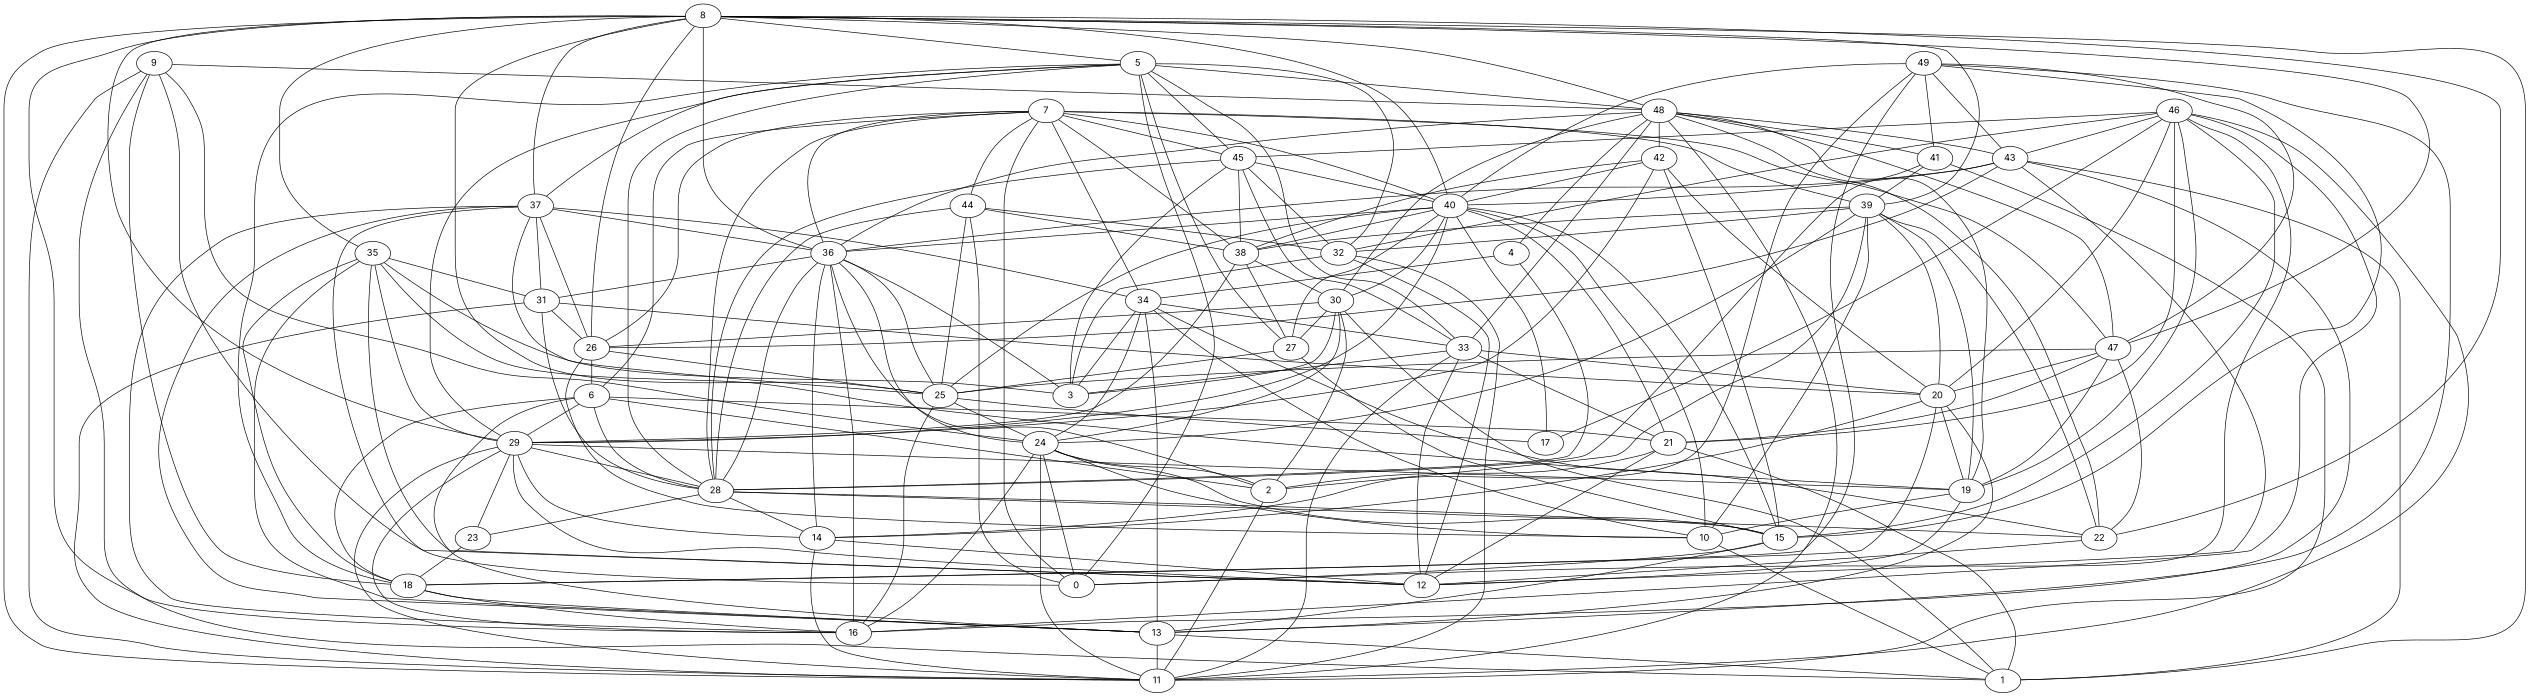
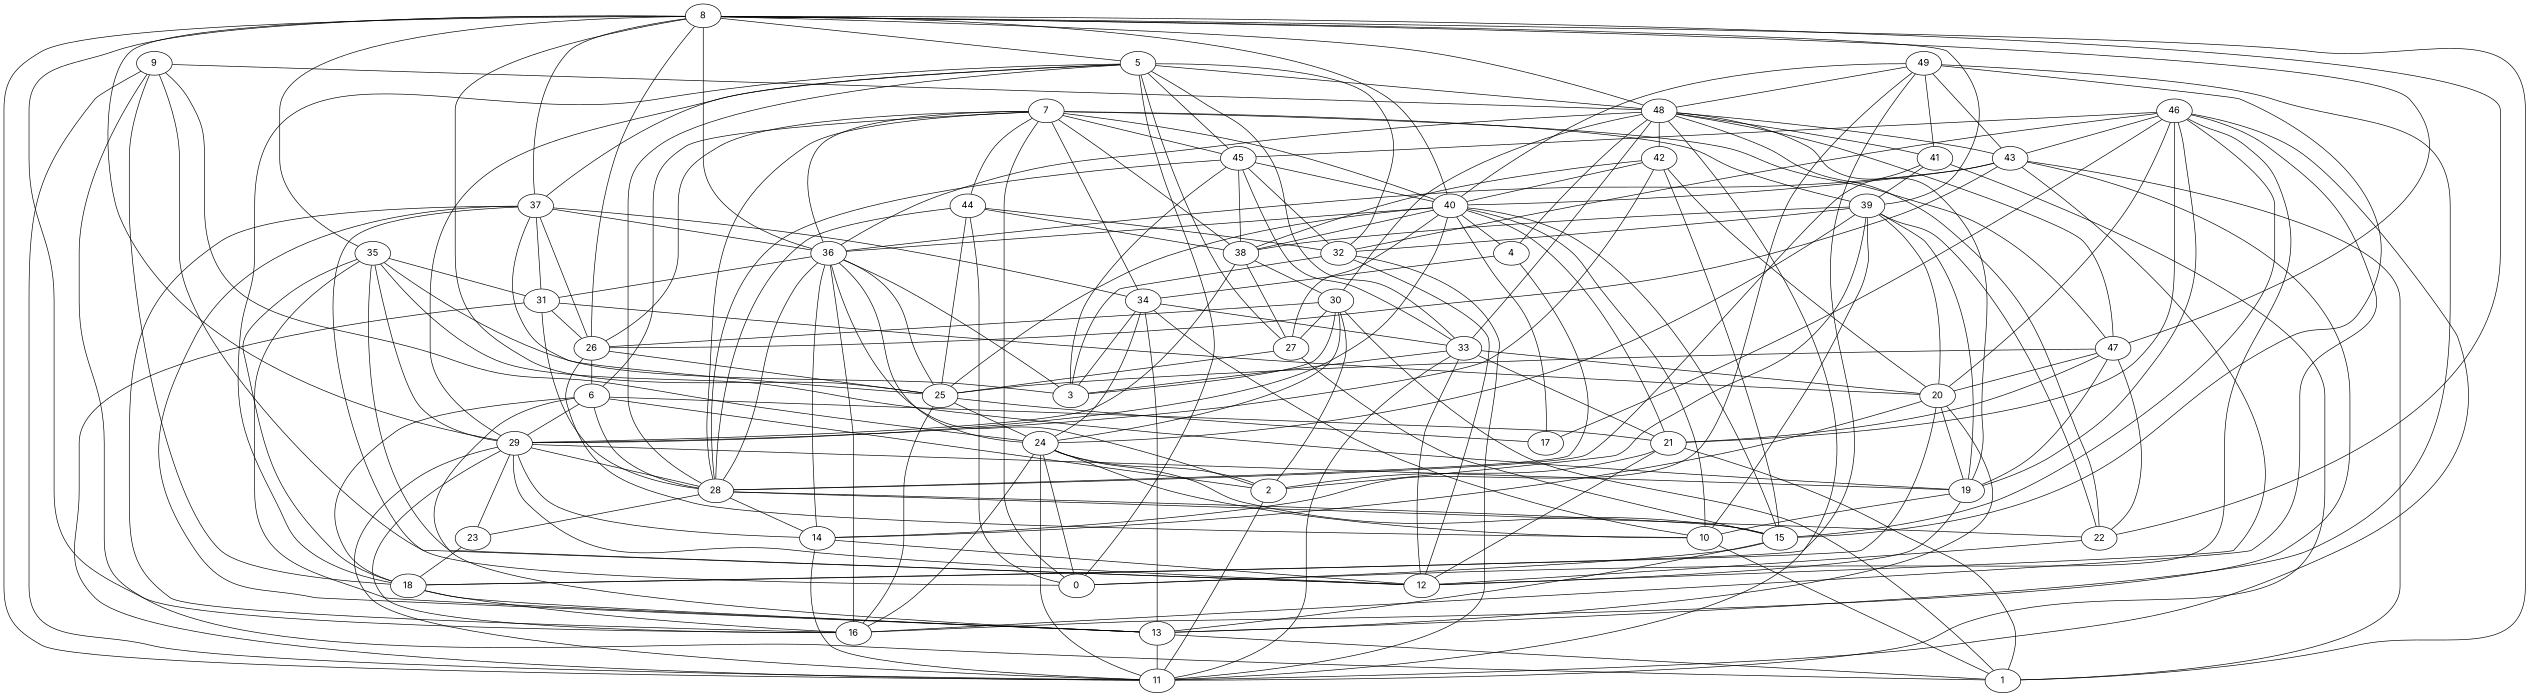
edge "49" -- "47": now "49" -- "48"
edge "40" -- "30": now "40" -- "4"
edge "34" -- "22": removed
